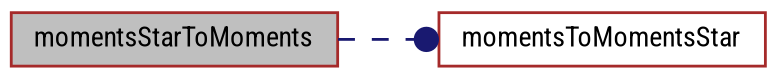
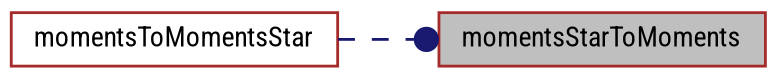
edge "momentsStarToMoments" -> "momentsToMomentsStar": reversed
